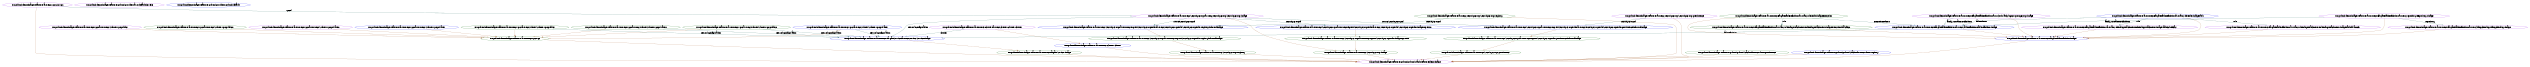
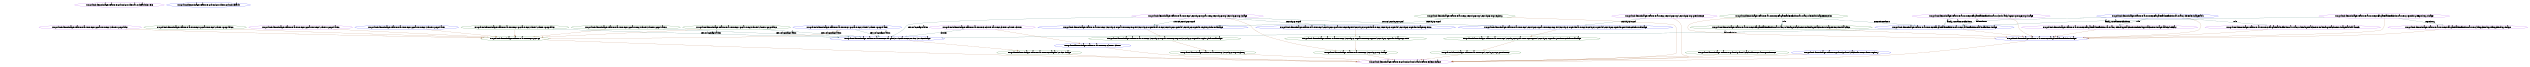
node "urn:pulumi:demo-image::teastore::aws:ec2/vpc:Vpc::vpc": removed
